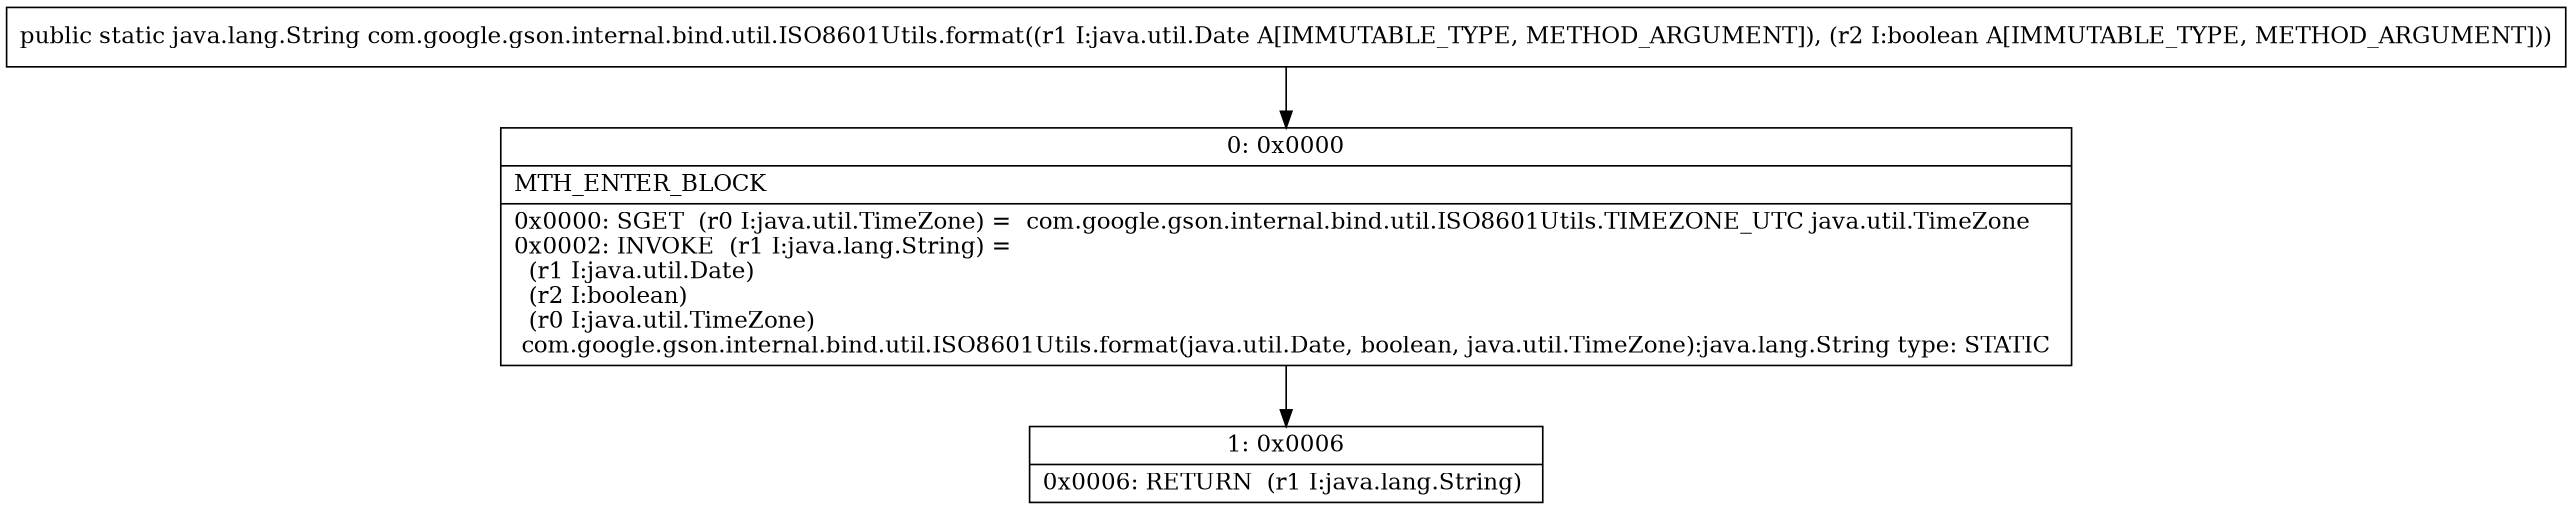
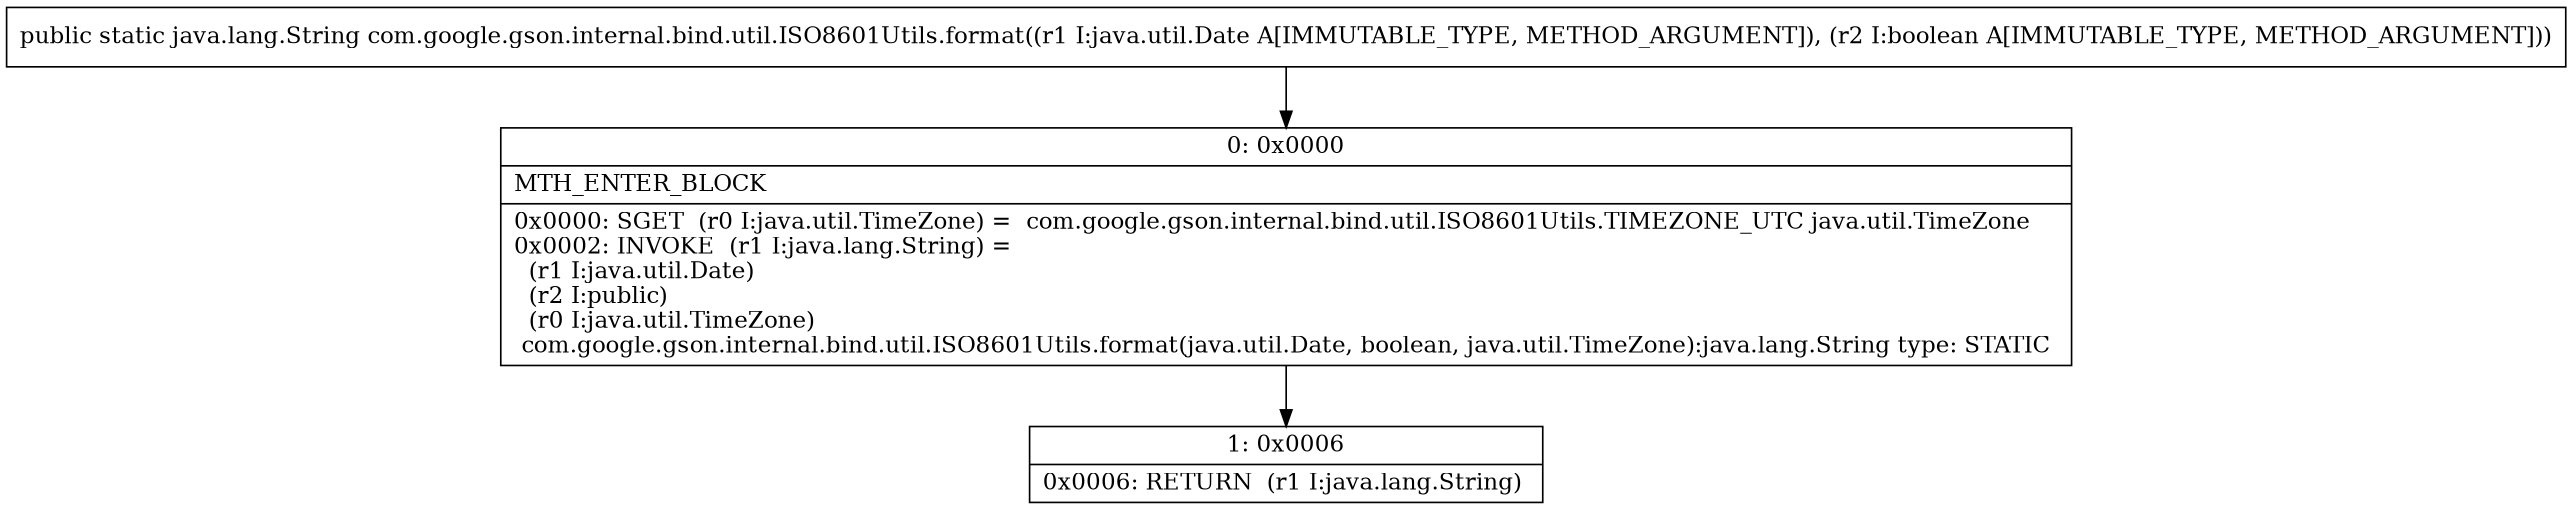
node "0: 0x0000": text "(r2 I:boolean)" -> "(r2 I:public)"
